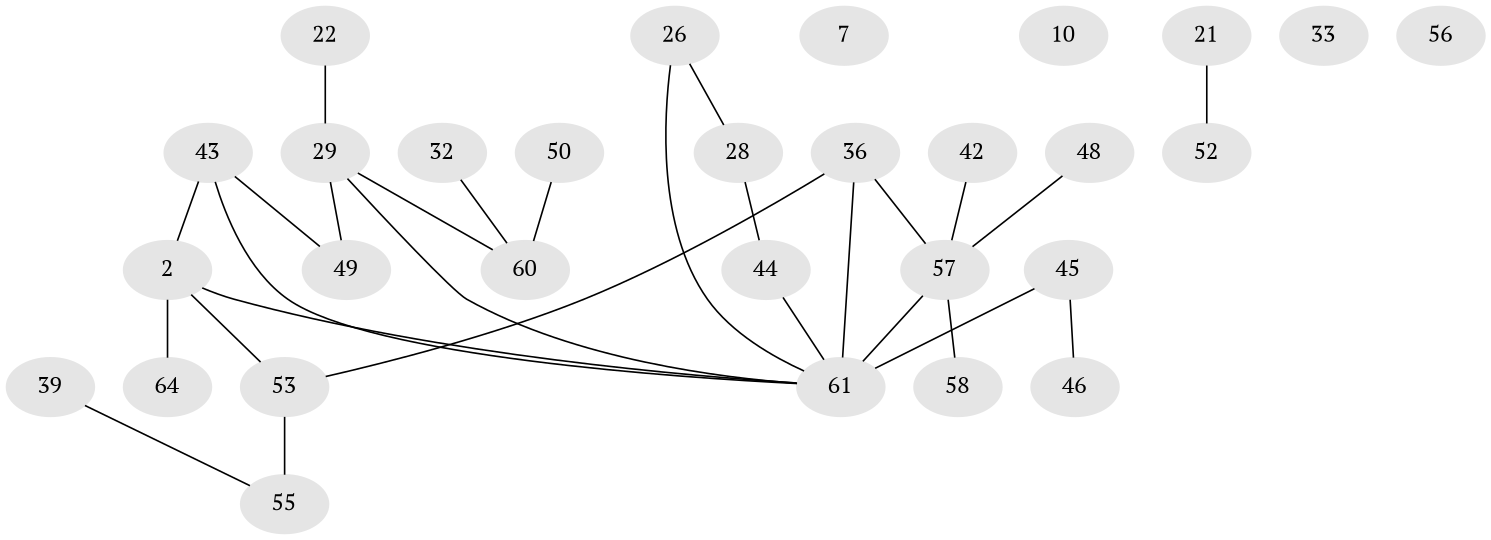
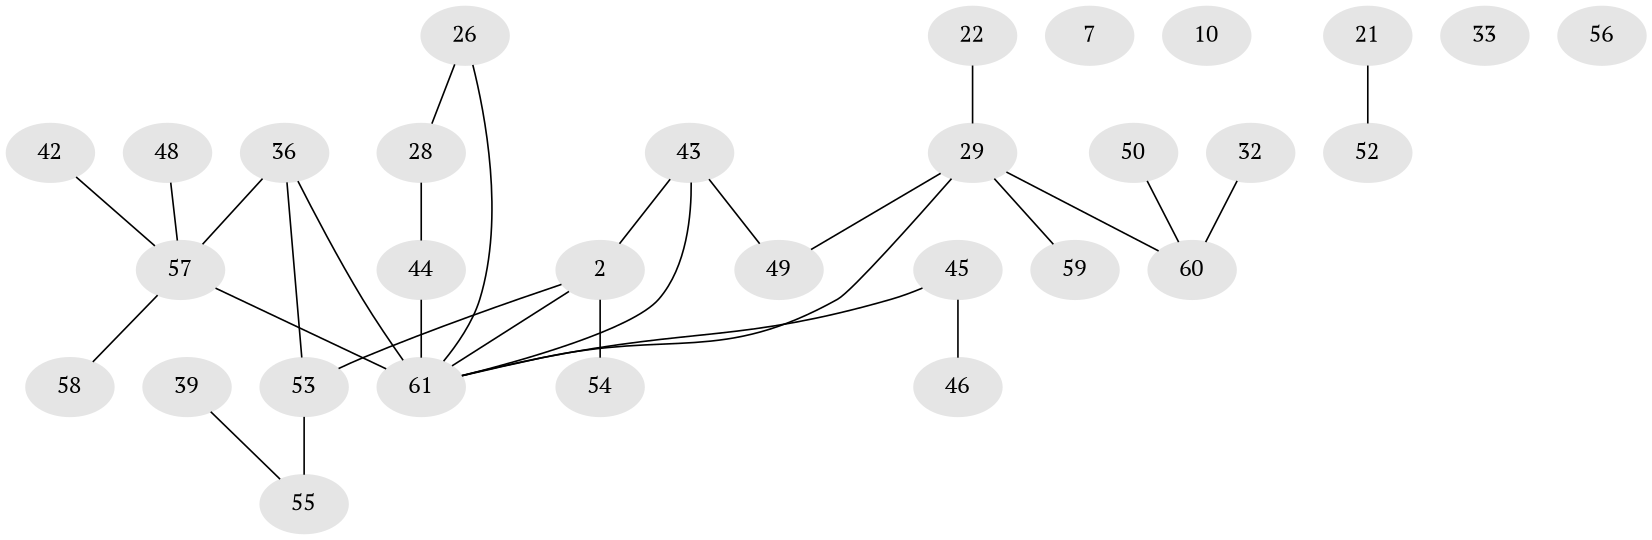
node "59": added
node "64": label "64" -> "54"
